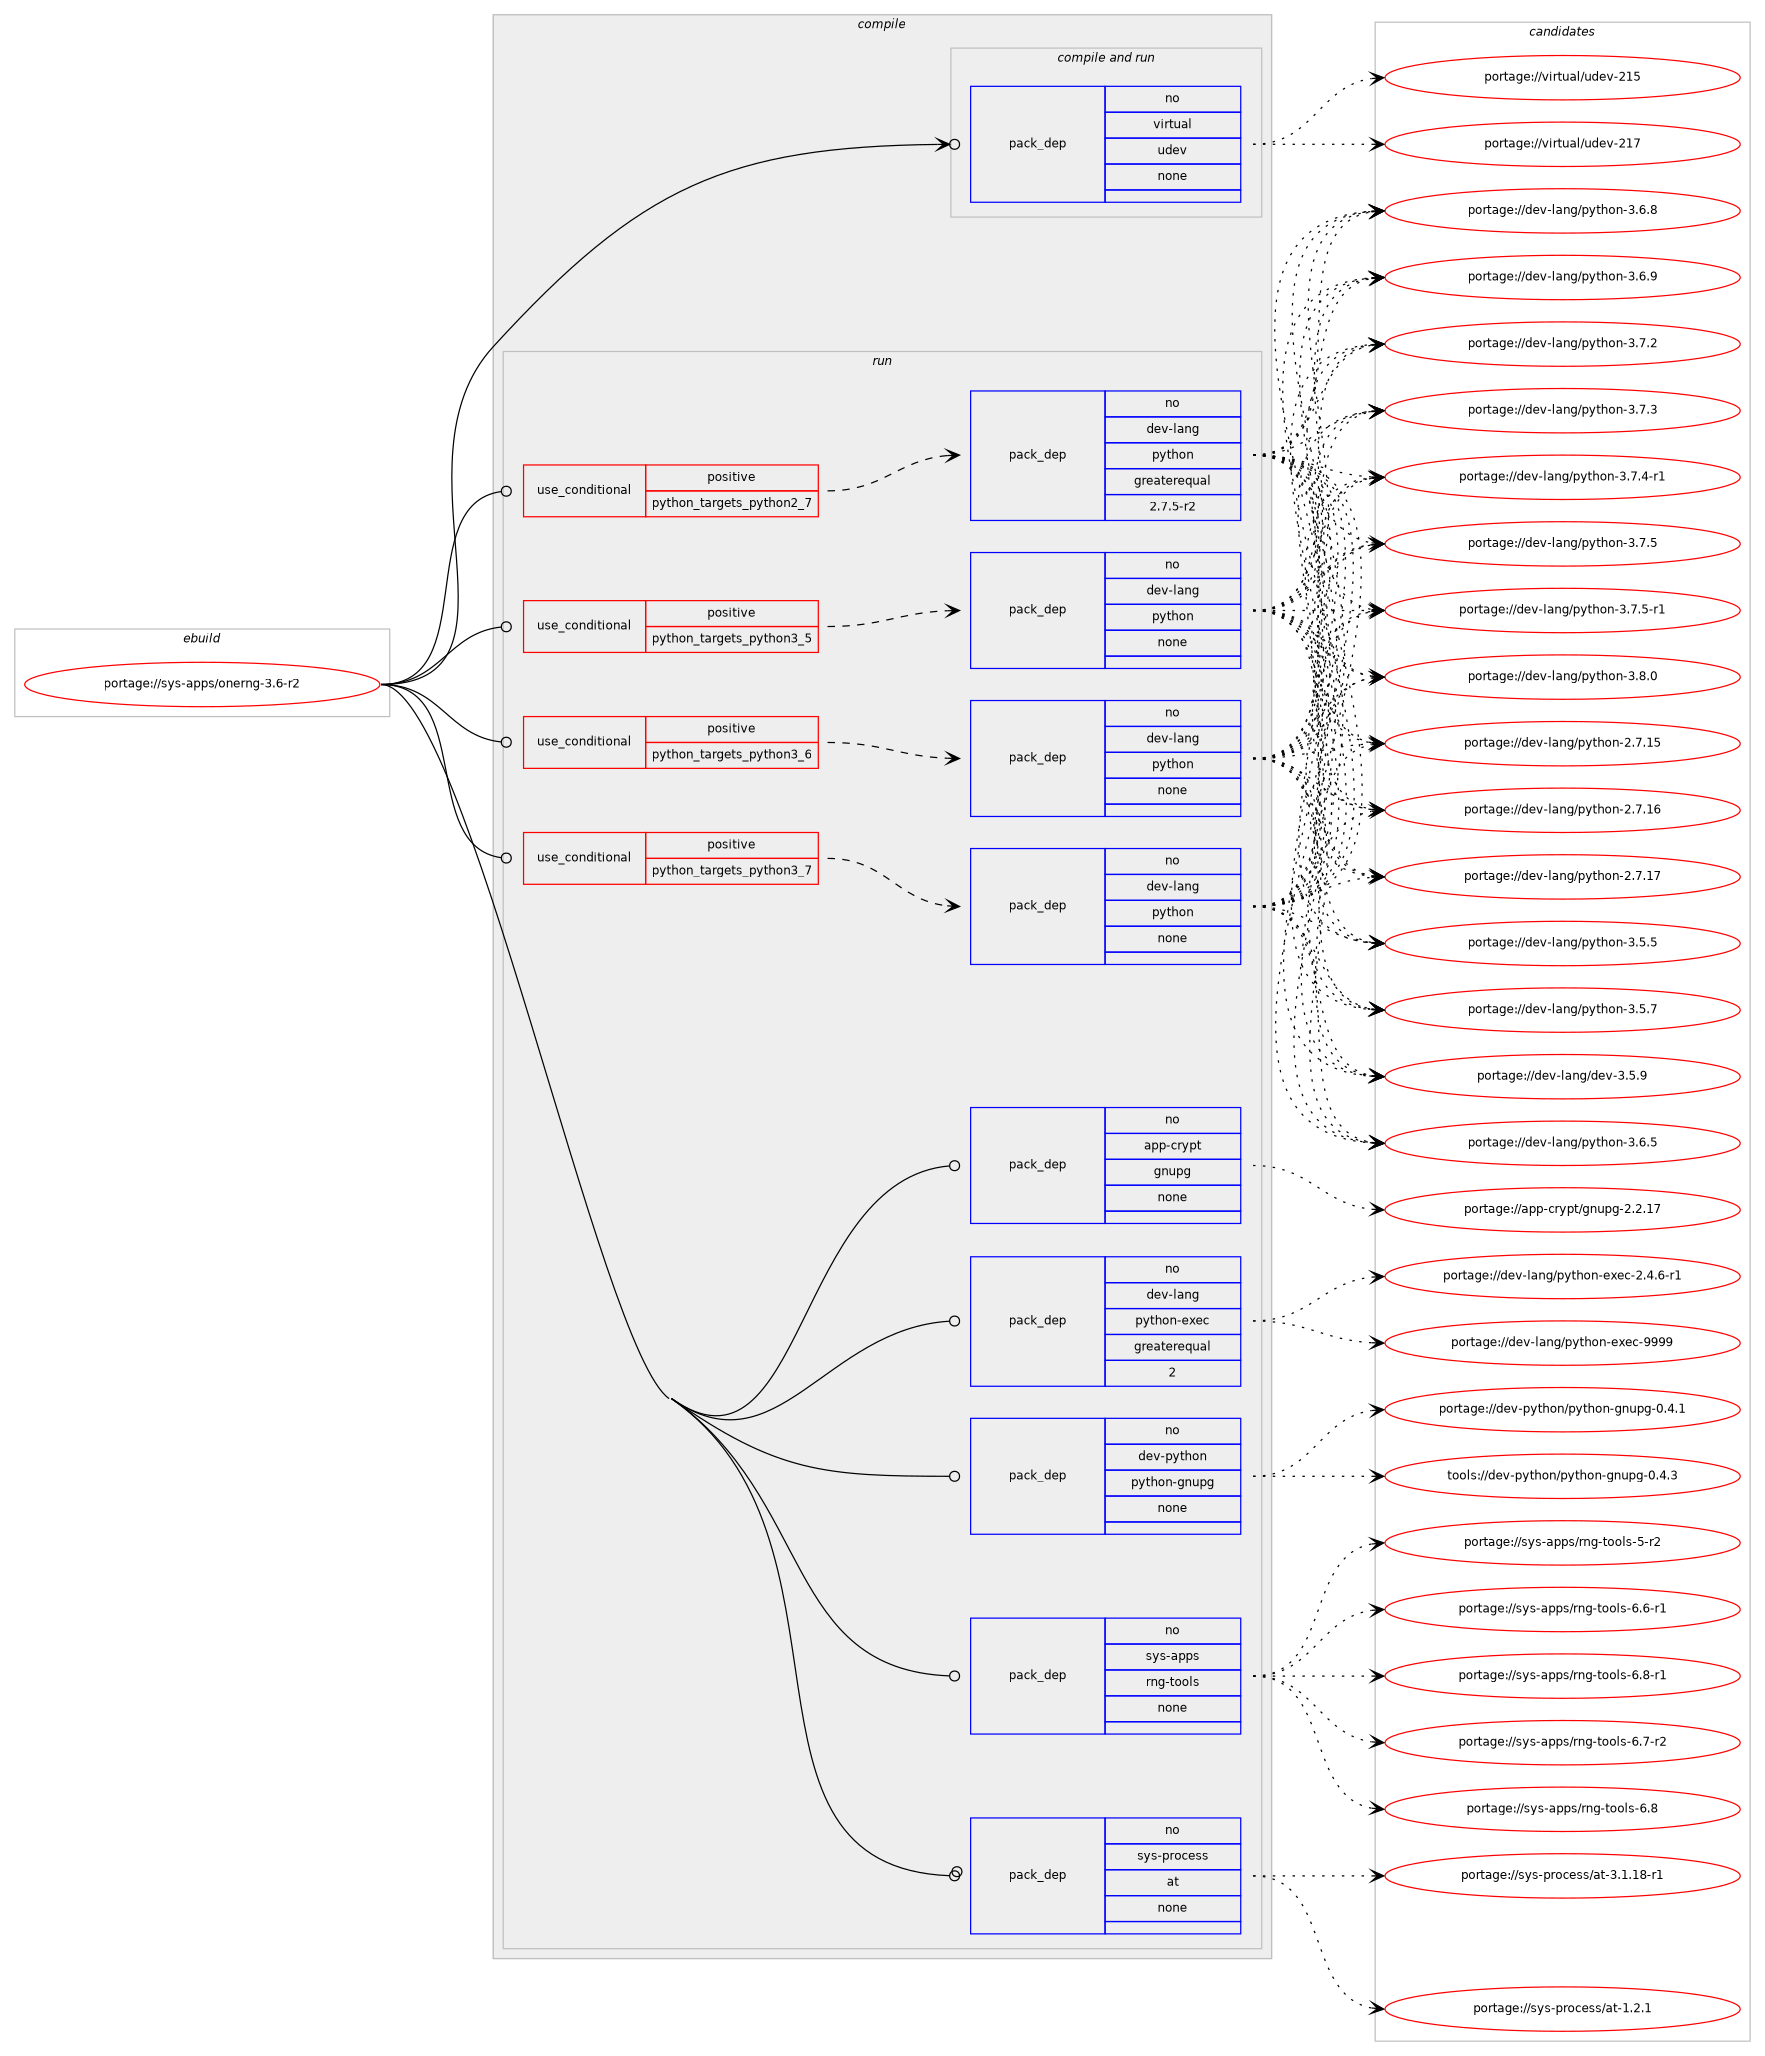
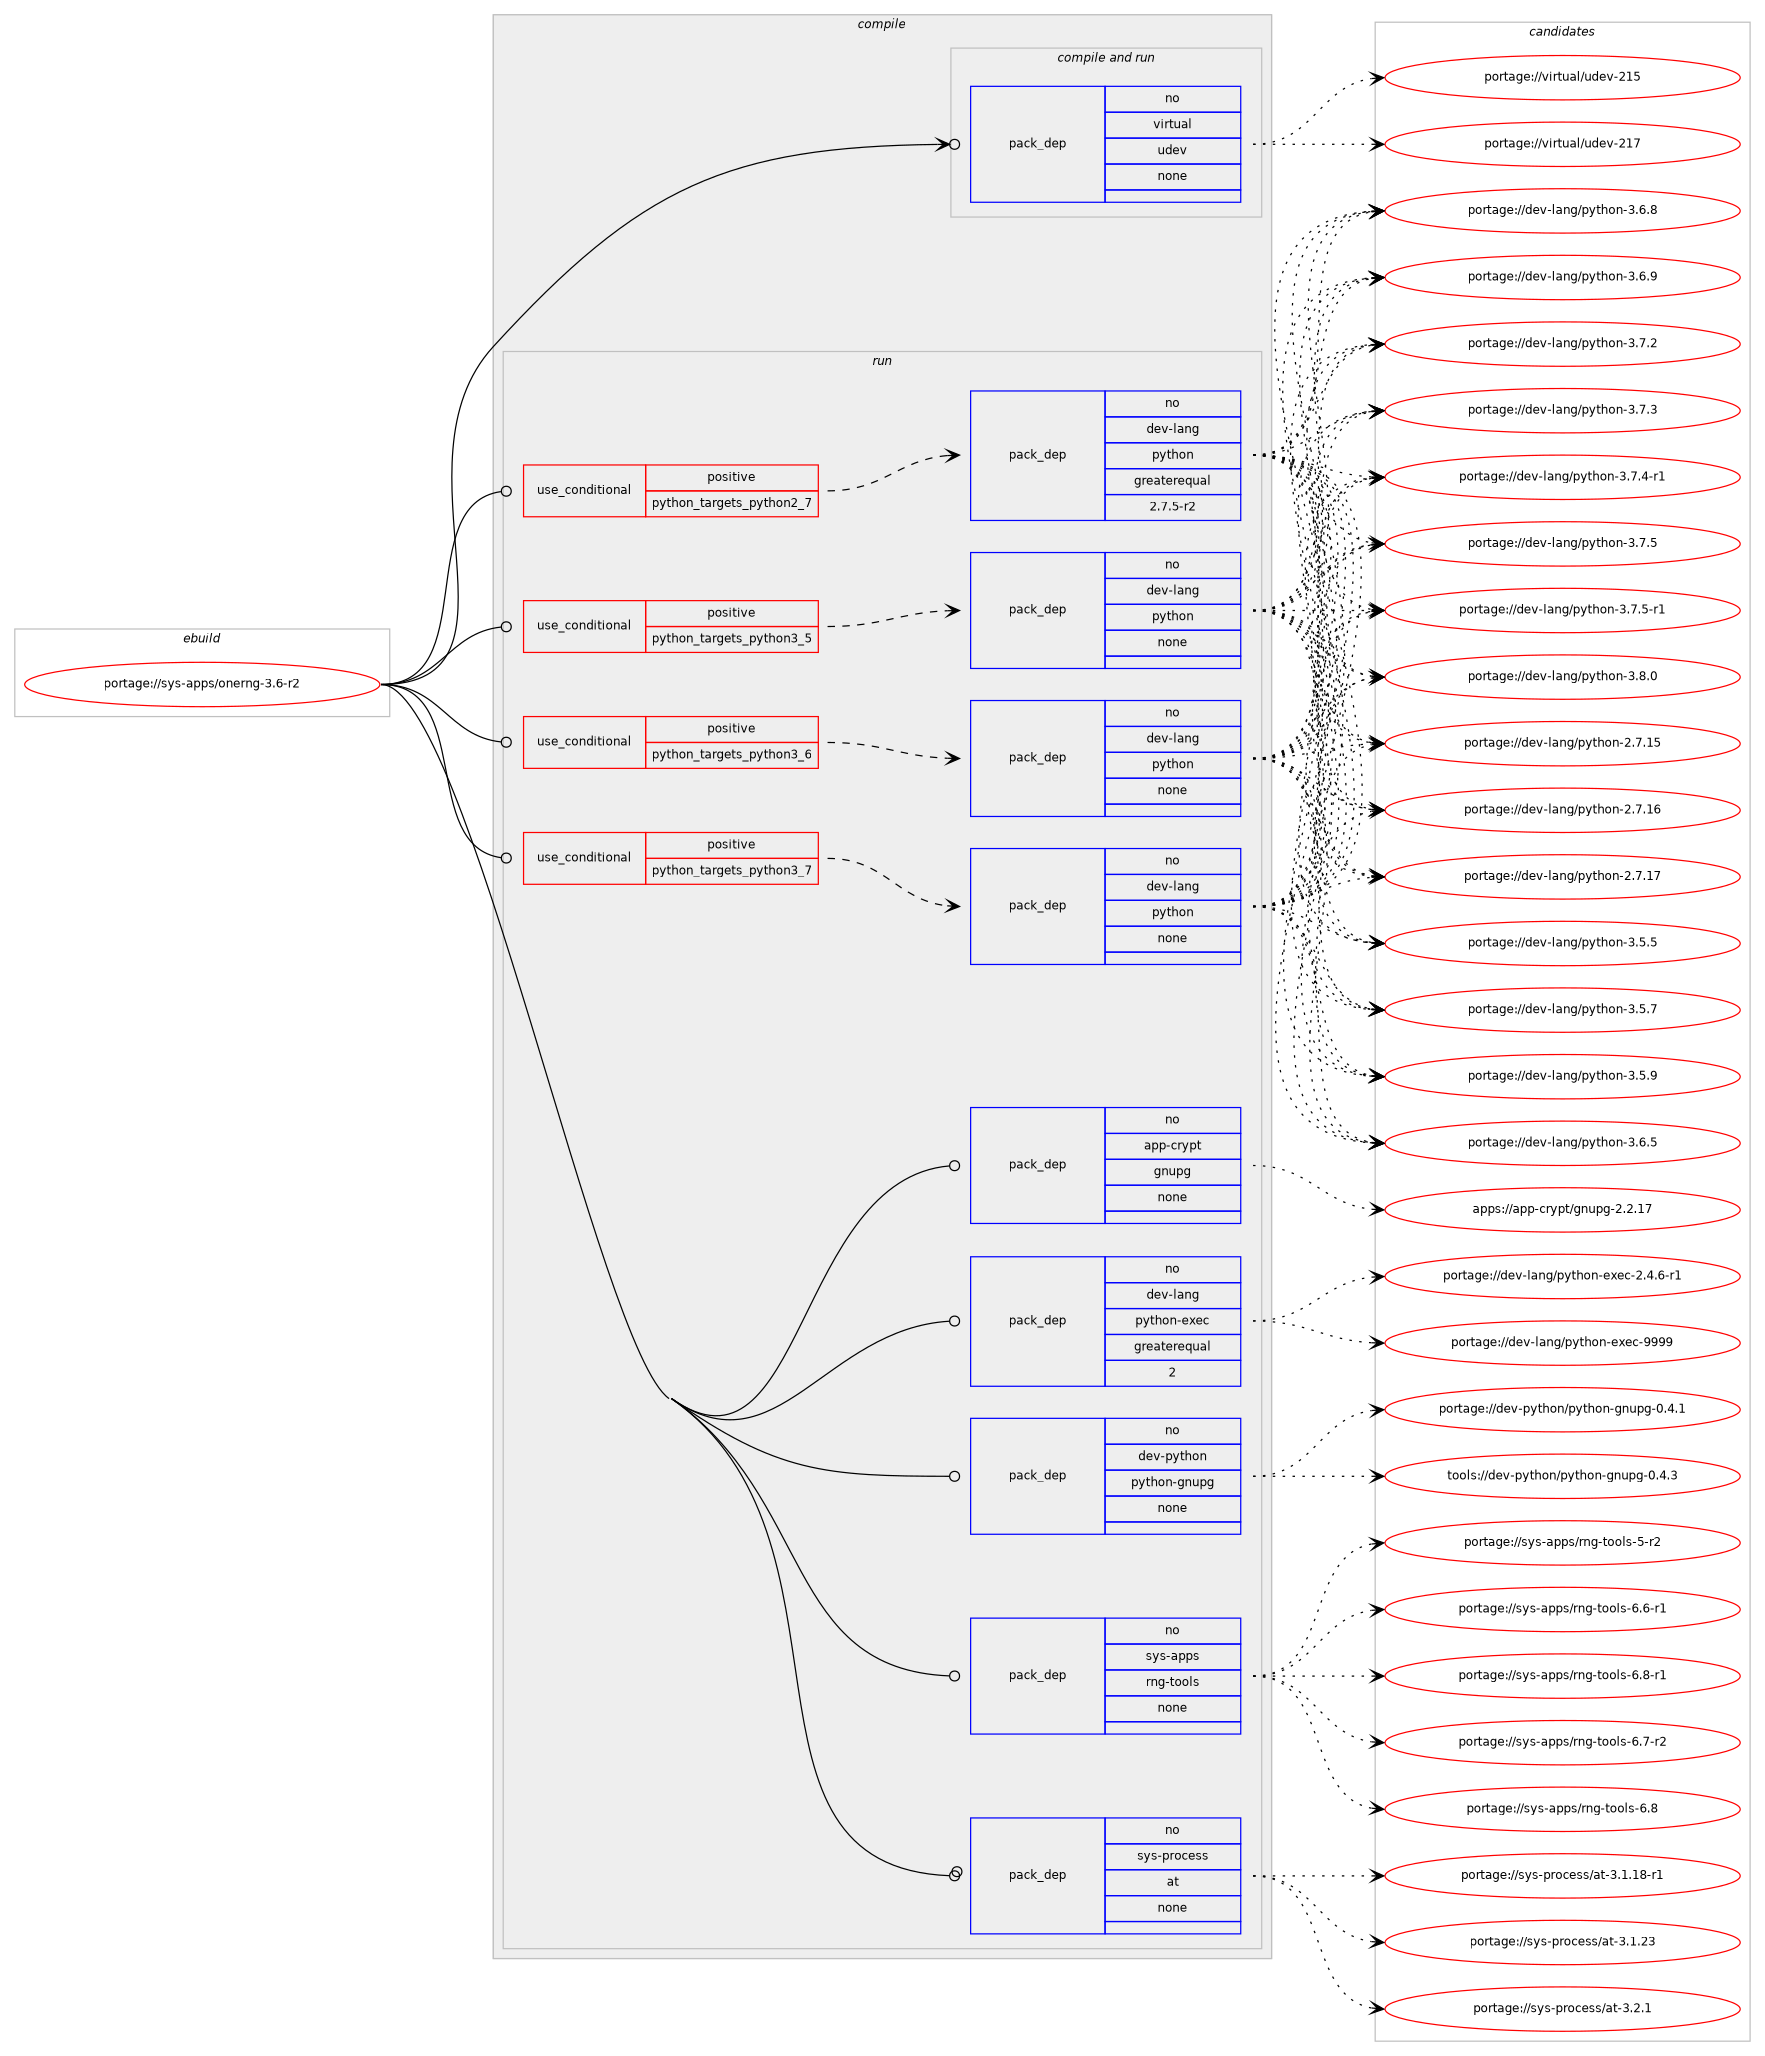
node "portage://dev-lang/dev-3.5.9": label "portage://dev-lang/dev-3.5.9" -> "portage://dev-lang/python-3.5.9"
node "portage://app-crypt/gnupg-2.2.17": label "portage://app-crypt/gnupg-2.2.17" -> "apps://app-crypt/gnupg-2.2.17"
node "portage://sys-process/at-3.1.23": added
node "portage://sys-process/at-1.2.1": label "portage://sys-process/at-1.2.1" -> "portage://sys-process/at-3.2.1"
